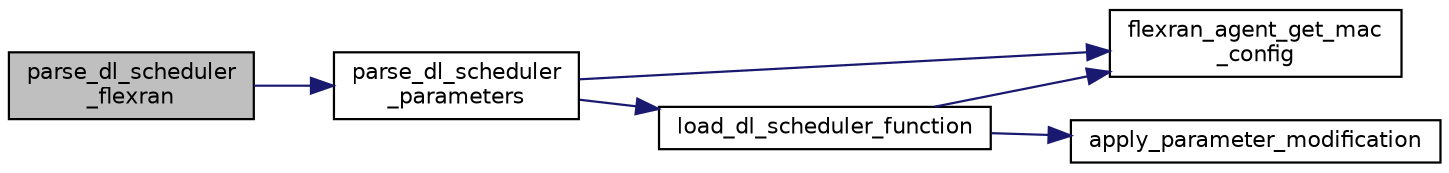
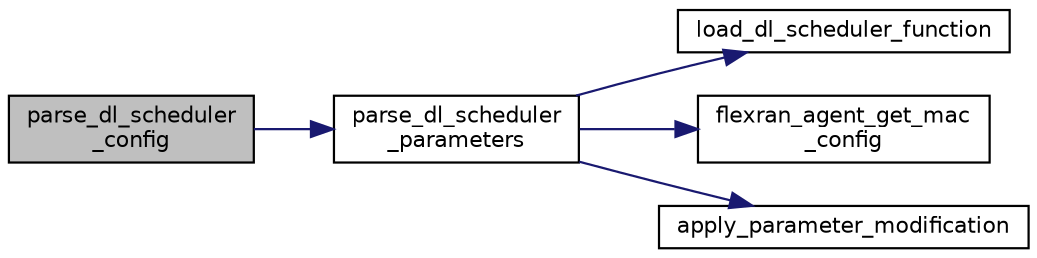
node "parse_dl_scheduler _flexran": label "parse_dl_scheduler _flexran" -> "parse_dl_scheduler _config"
edge "load_dl_scheduler_function" -> "flexran_agent_get_mac _config": removed
edge "load_dl_scheduler_function" -> "apply_parameter_modification": now "parse_dl_scheduler _parameters" -> "apply_parameter_modification"
